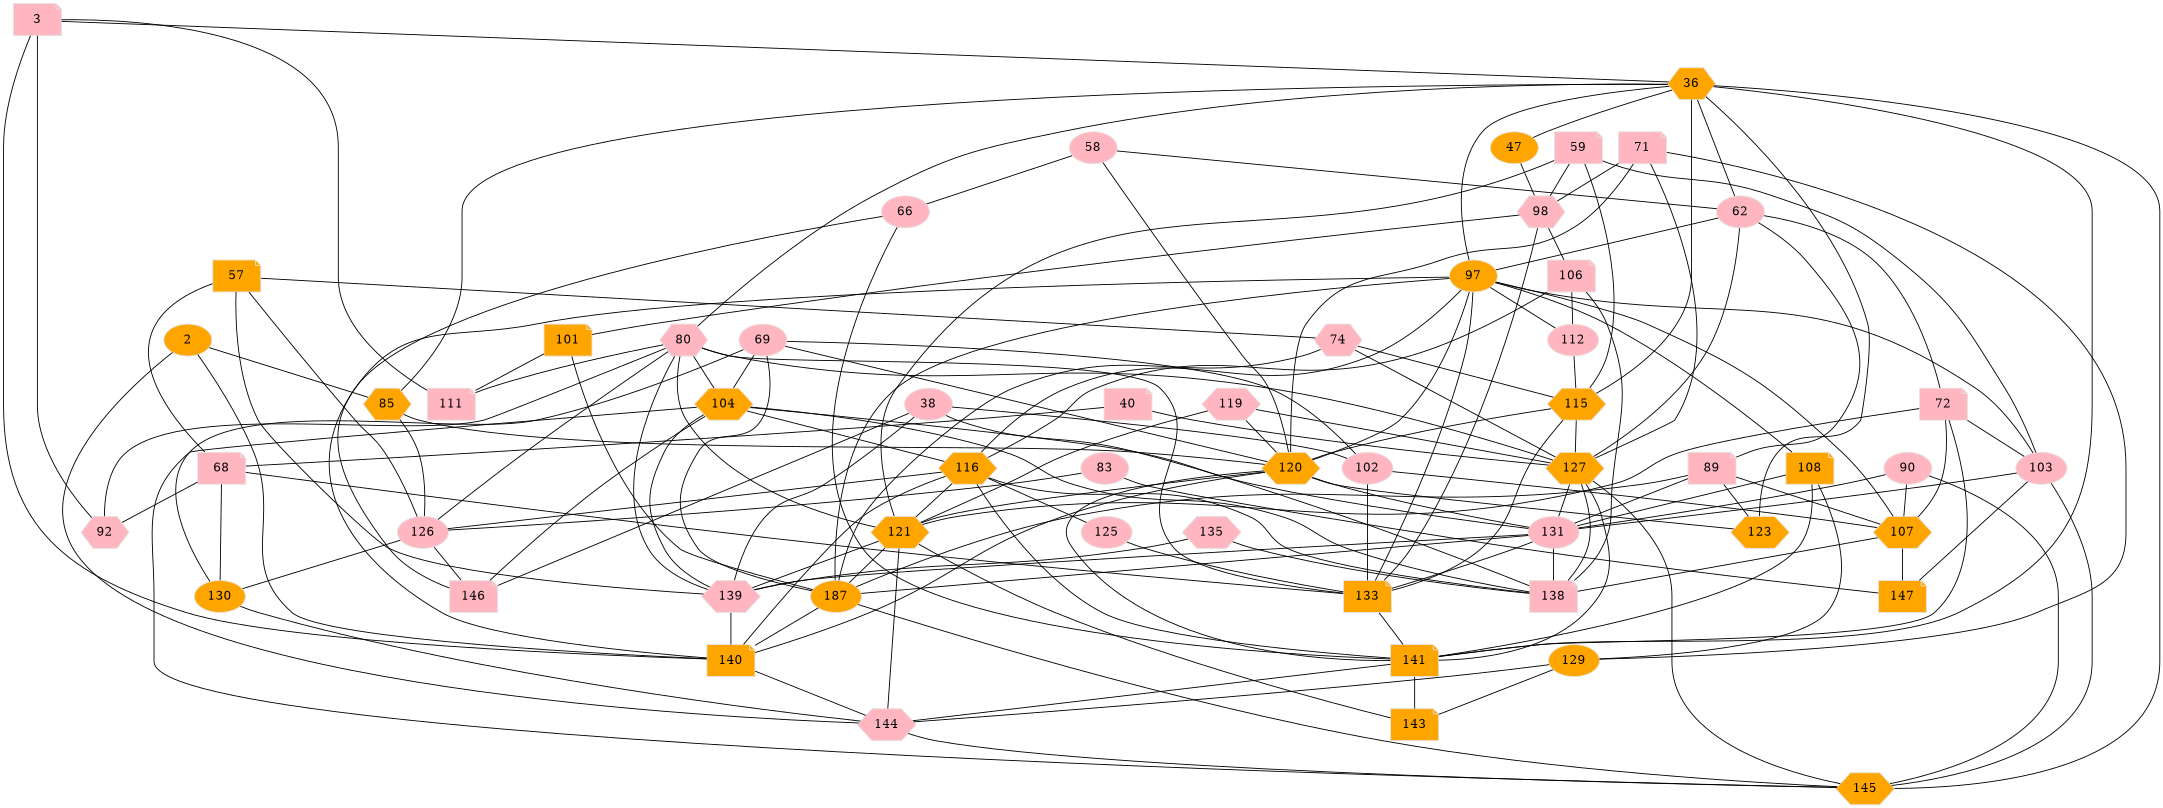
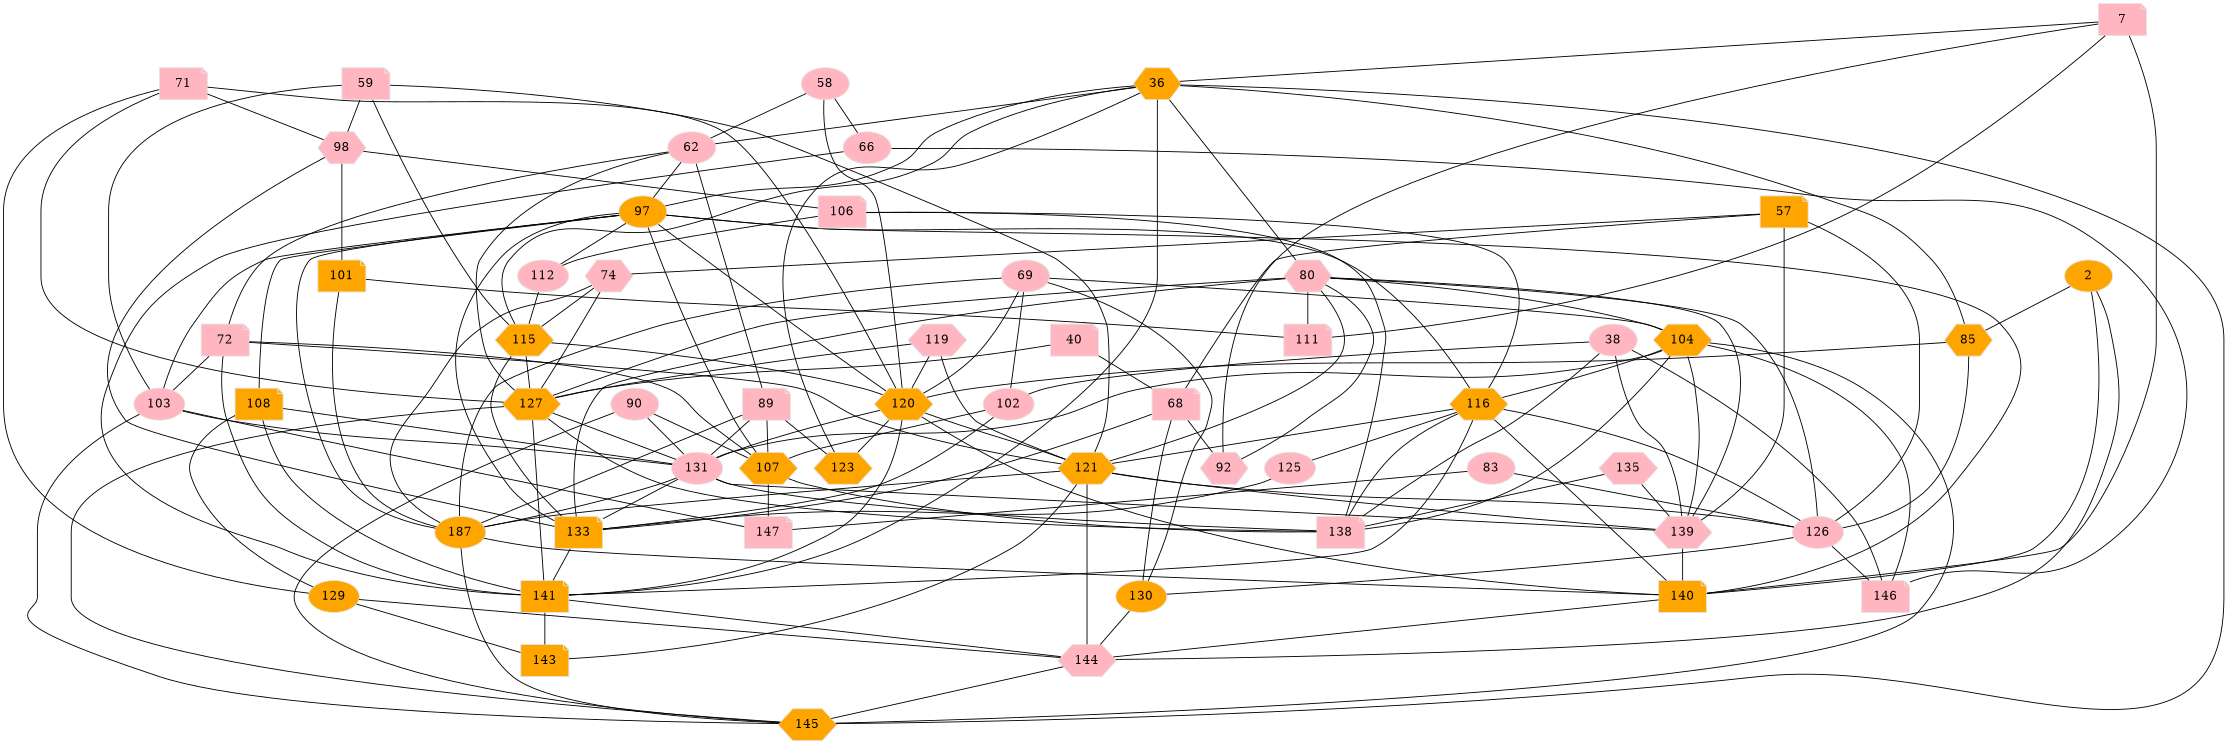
node "3": label "3" -> "7"
node "47": removed
edge "121" -- "126": added
node "147": fillcolor orange -> lightpink
